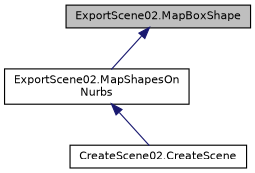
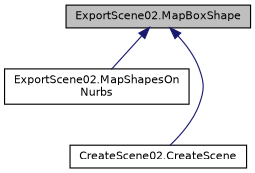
edge "CreateScene02.CreateScene" -> "ExportScene02.MapShapesOn Nurbs": now "CreateScene02.CreateScene" -> "ExportScene02.MapBoxShape"
